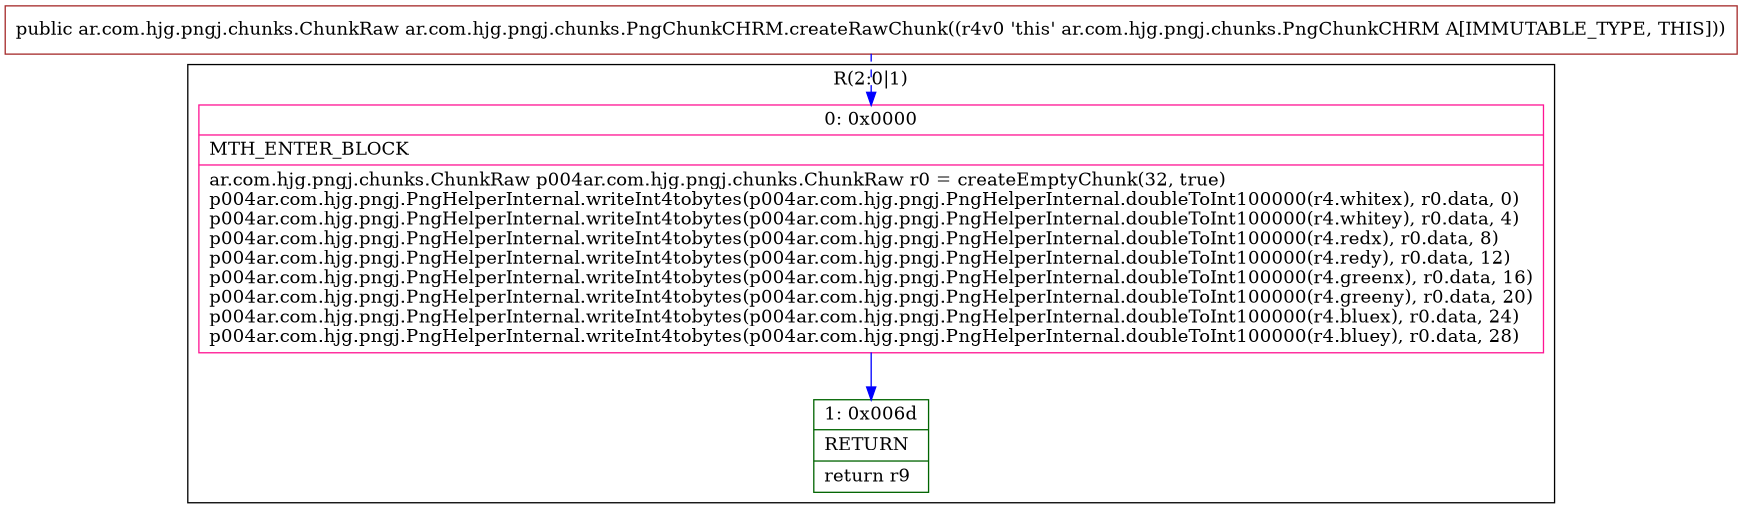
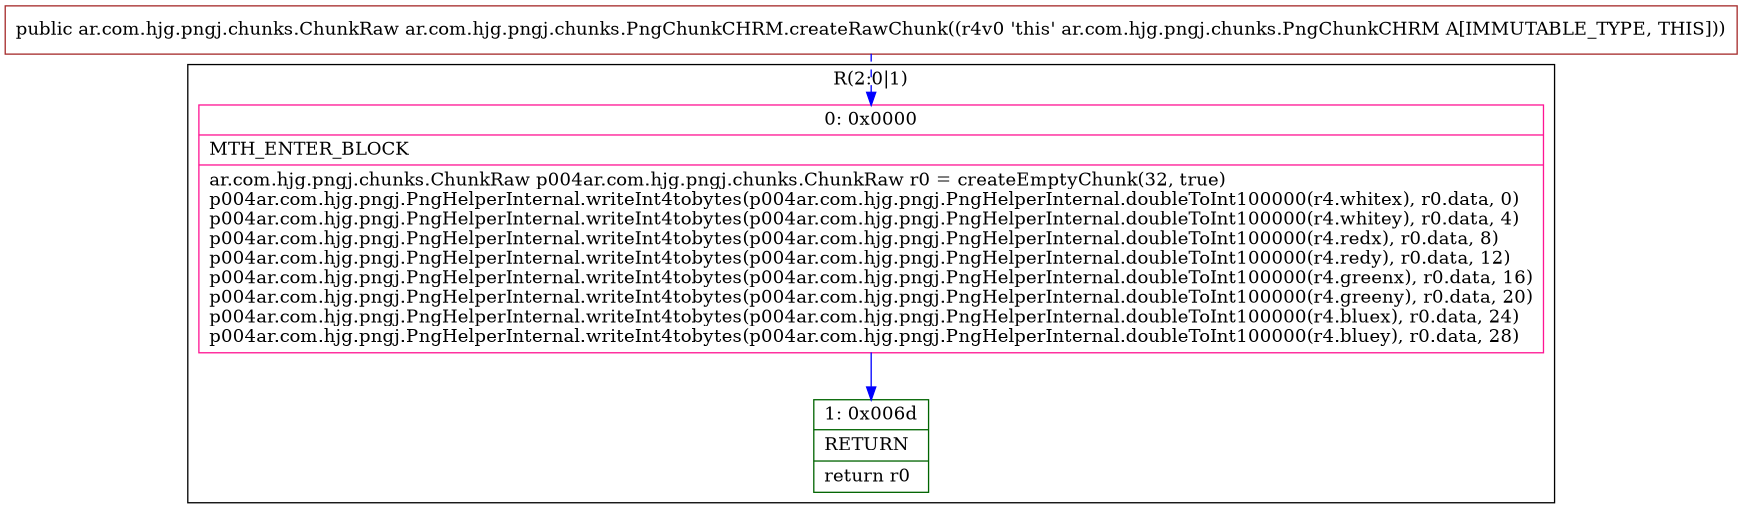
node "1: 0x006d": text "return r9" -> "return r0"
